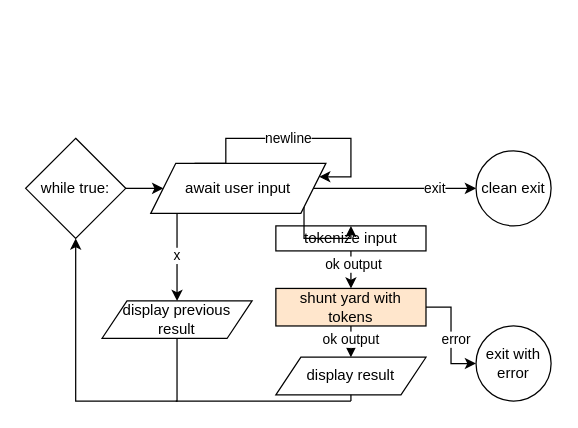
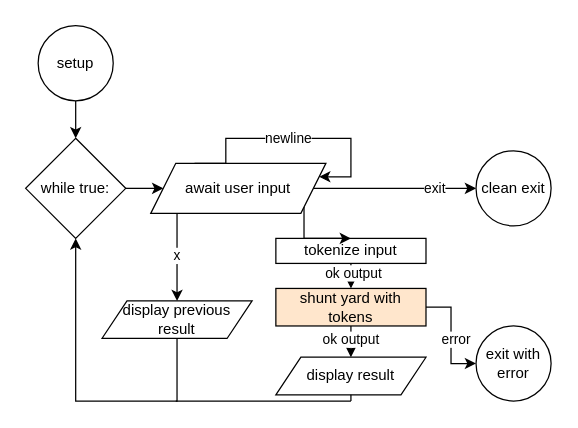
node "setup": added
edge "setup" -> "while true:": added
node "tokenize input": moved (351, 238) -> (351, 251)
